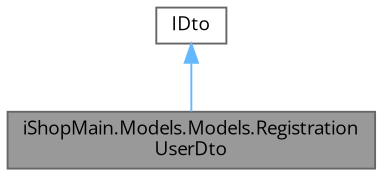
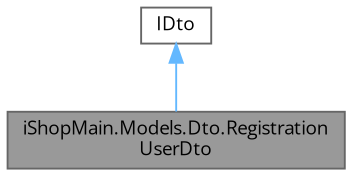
node "iShopMain.Models.Models.Registration UserDto": label "iShopMain.Models.Models.Registration UserDto" -> "iShopMain.Models.Dto.Registration UserDto"
